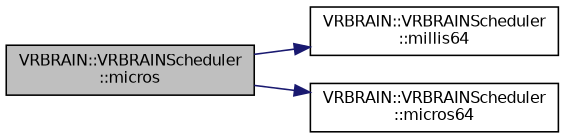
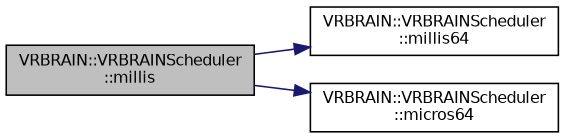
node "VRBRAIN::VRBRAINScheduler ::micros": label "VRBRAIN::VRBRAINScheduler ::micros" -> "VRBRAIN::VRBRAINScheduler ::millis"
